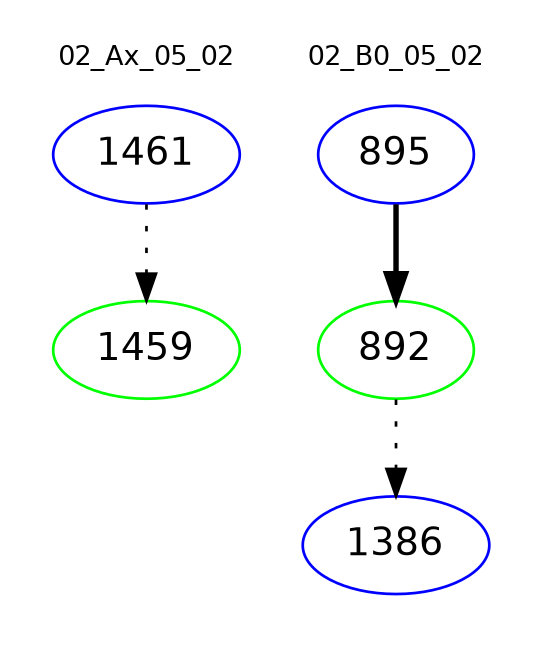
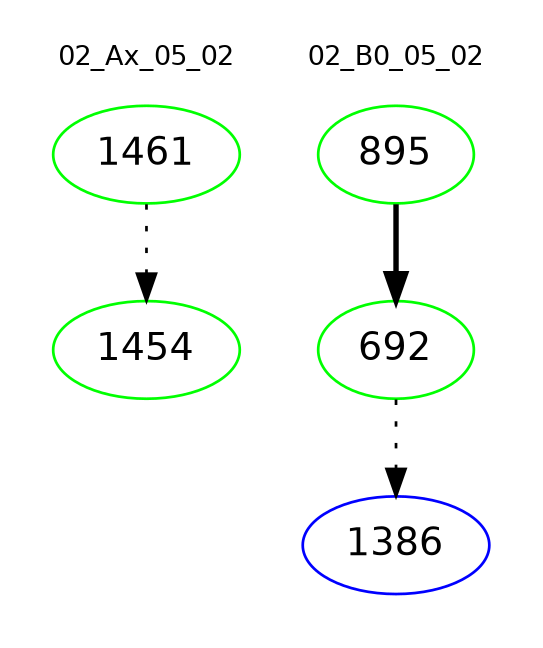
node "1461": color blue -> green
node "895": color blue -> green
node "1459": label "1459" -> "1454"
node "892": label "892" -> "692"
